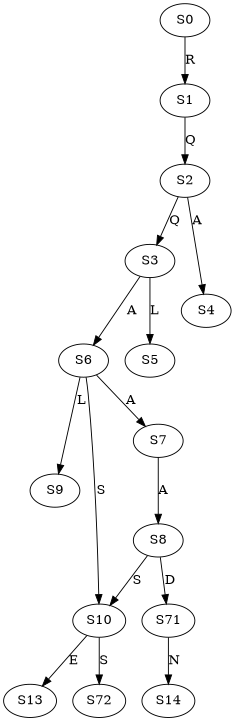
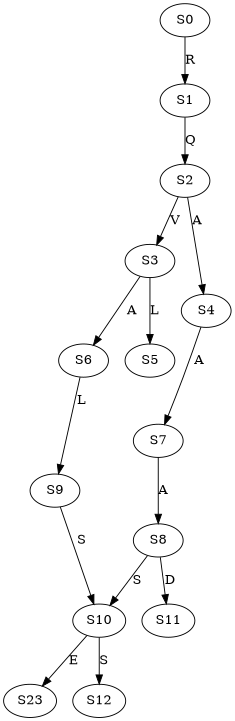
edge "S2" -> "S3": label "Q" -> "V"
edge "S6" -> "S7": now "S4" -> "S7"
edge "S6" -> "S10": now "S9" -> "S10"
node "S71": label "S71" -> "S11"
node "S13": label "S13" -> "S23"
node "S72": label "S72" -> "S12"
node "S14": removed
